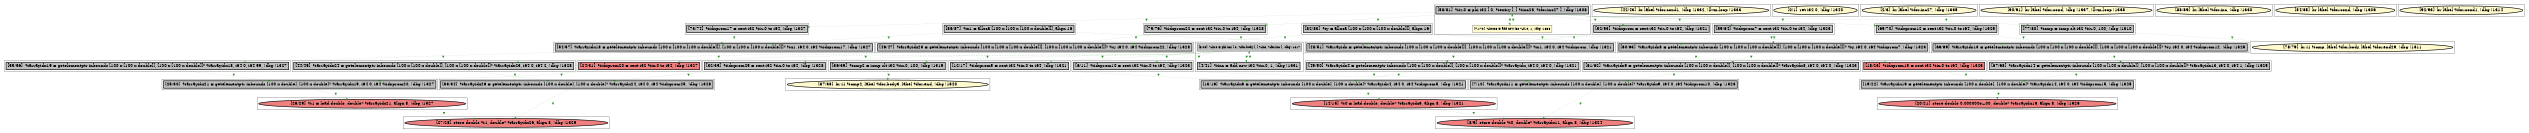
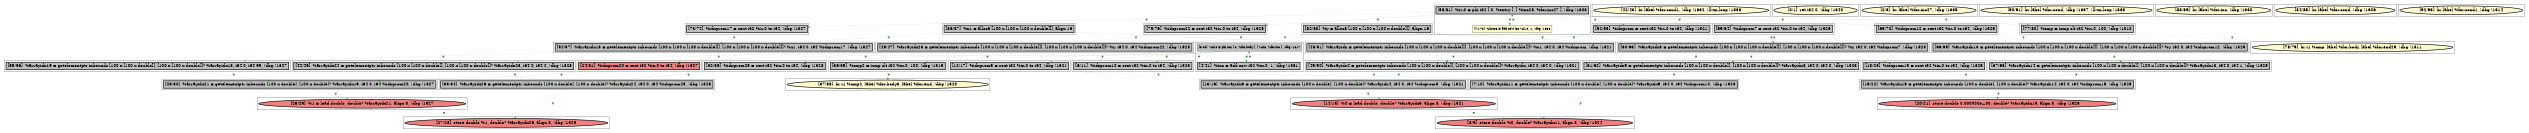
node "[18/23]  %idxprom15 = sext i32 %ix.0 to i64, !dbg !1325": fillcolor lightcoral -> grey
